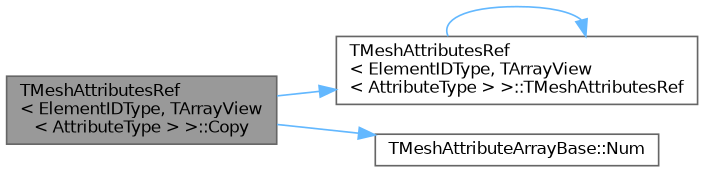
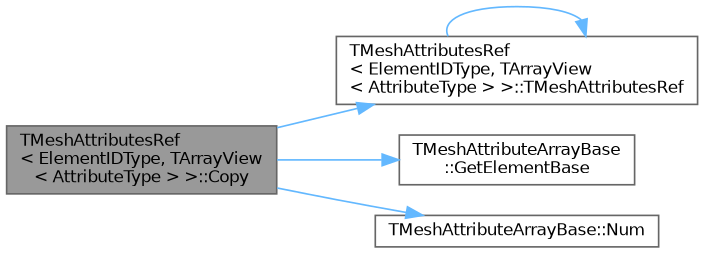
node "TMeshAttributeArrayBase ::GetElementBase": added
